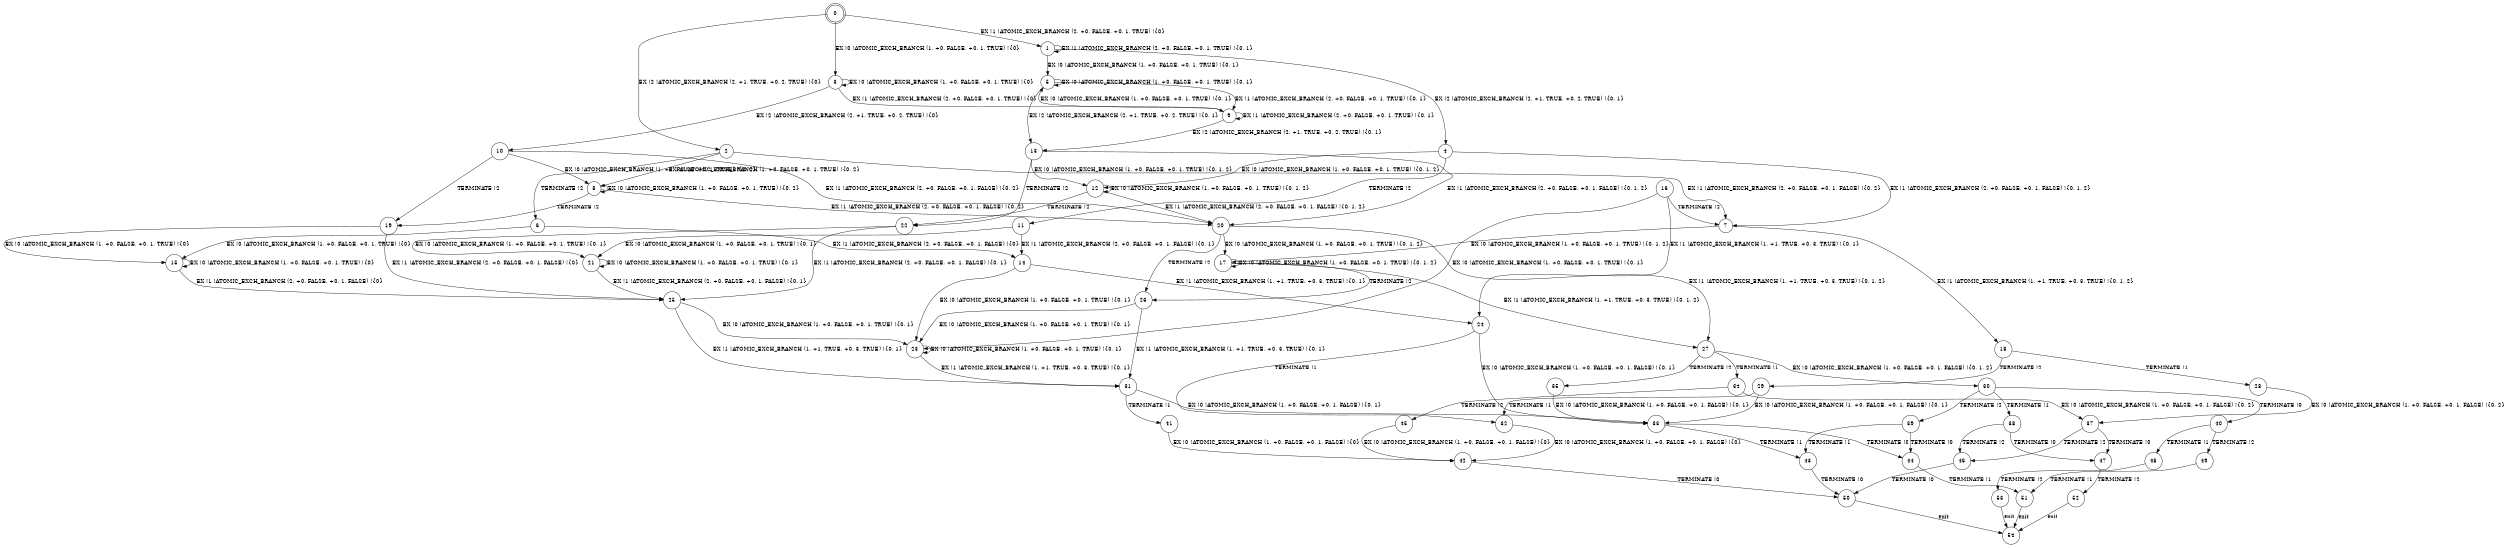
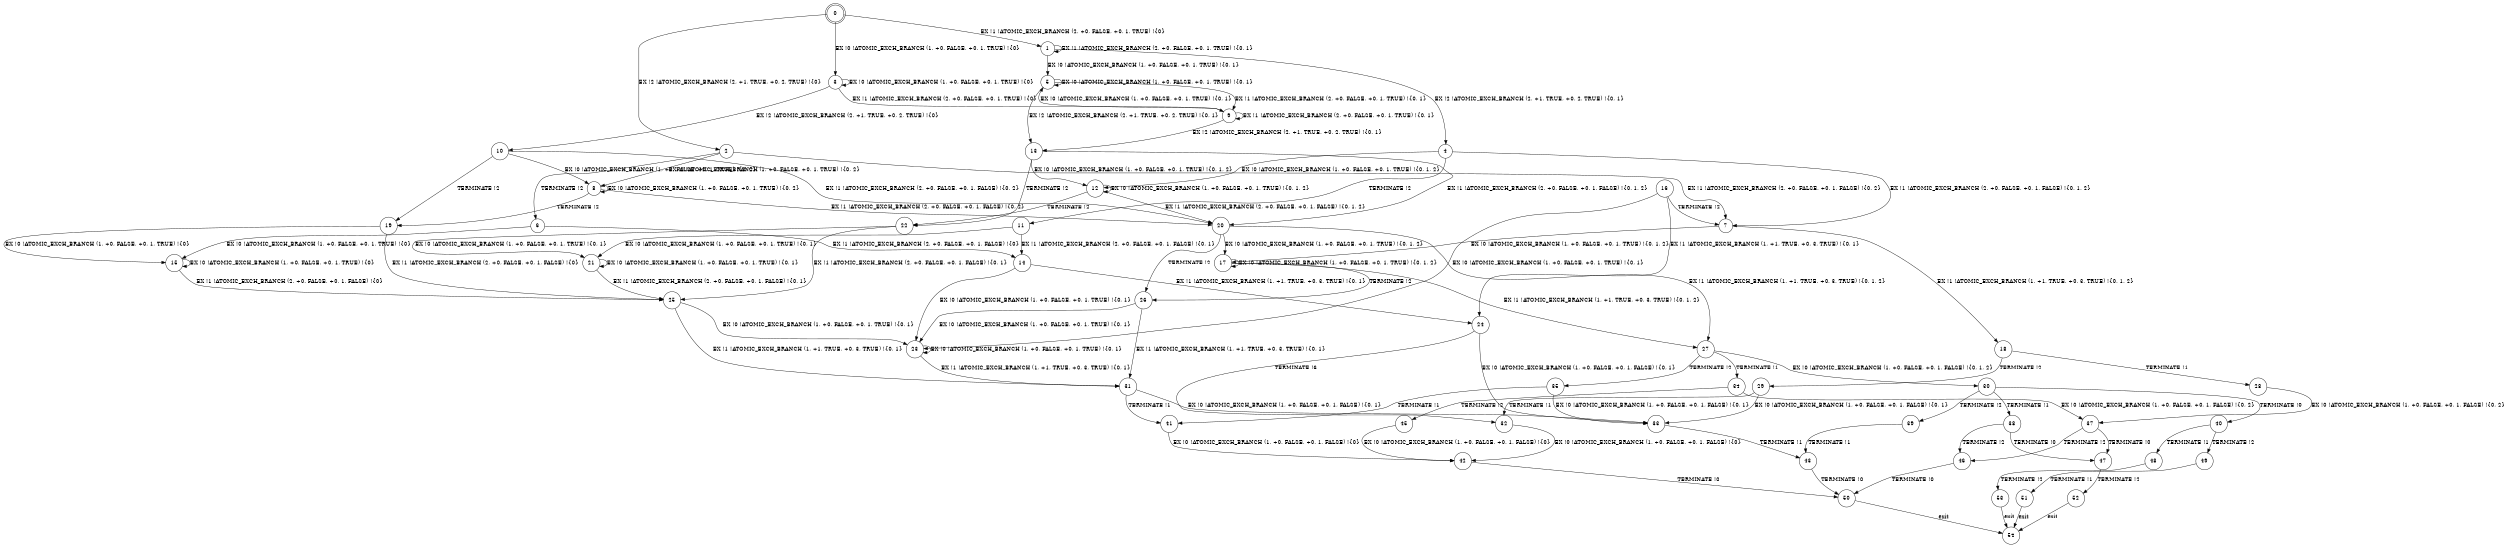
edge "24" -> "32": label "TERMINATE !1" -> "TERMINATE !6"
edge "35" -> "41": added, label "TERMINATE !1"
node "44": removed
